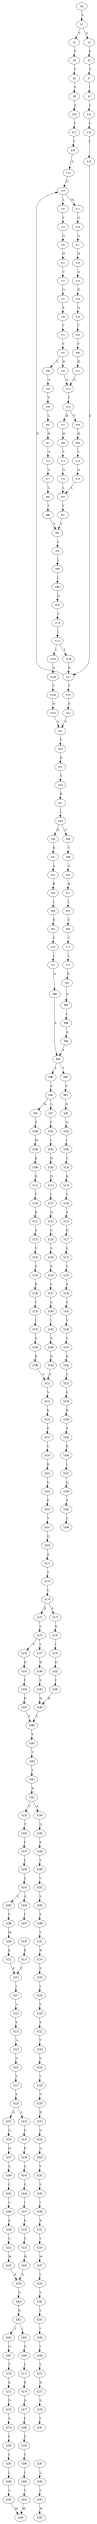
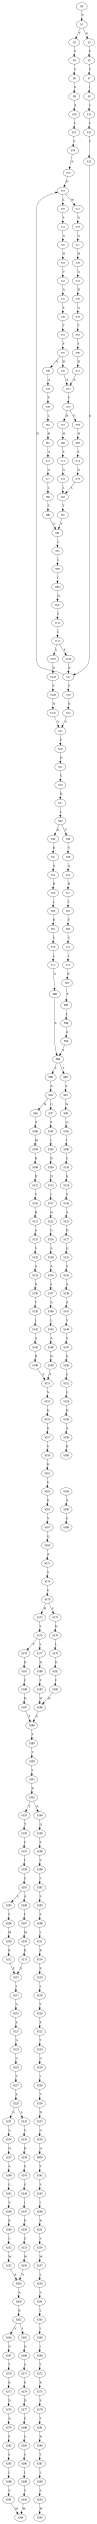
node "S162": removed
edge "S207" -> "S210": added, label "M"
node "S284": added
